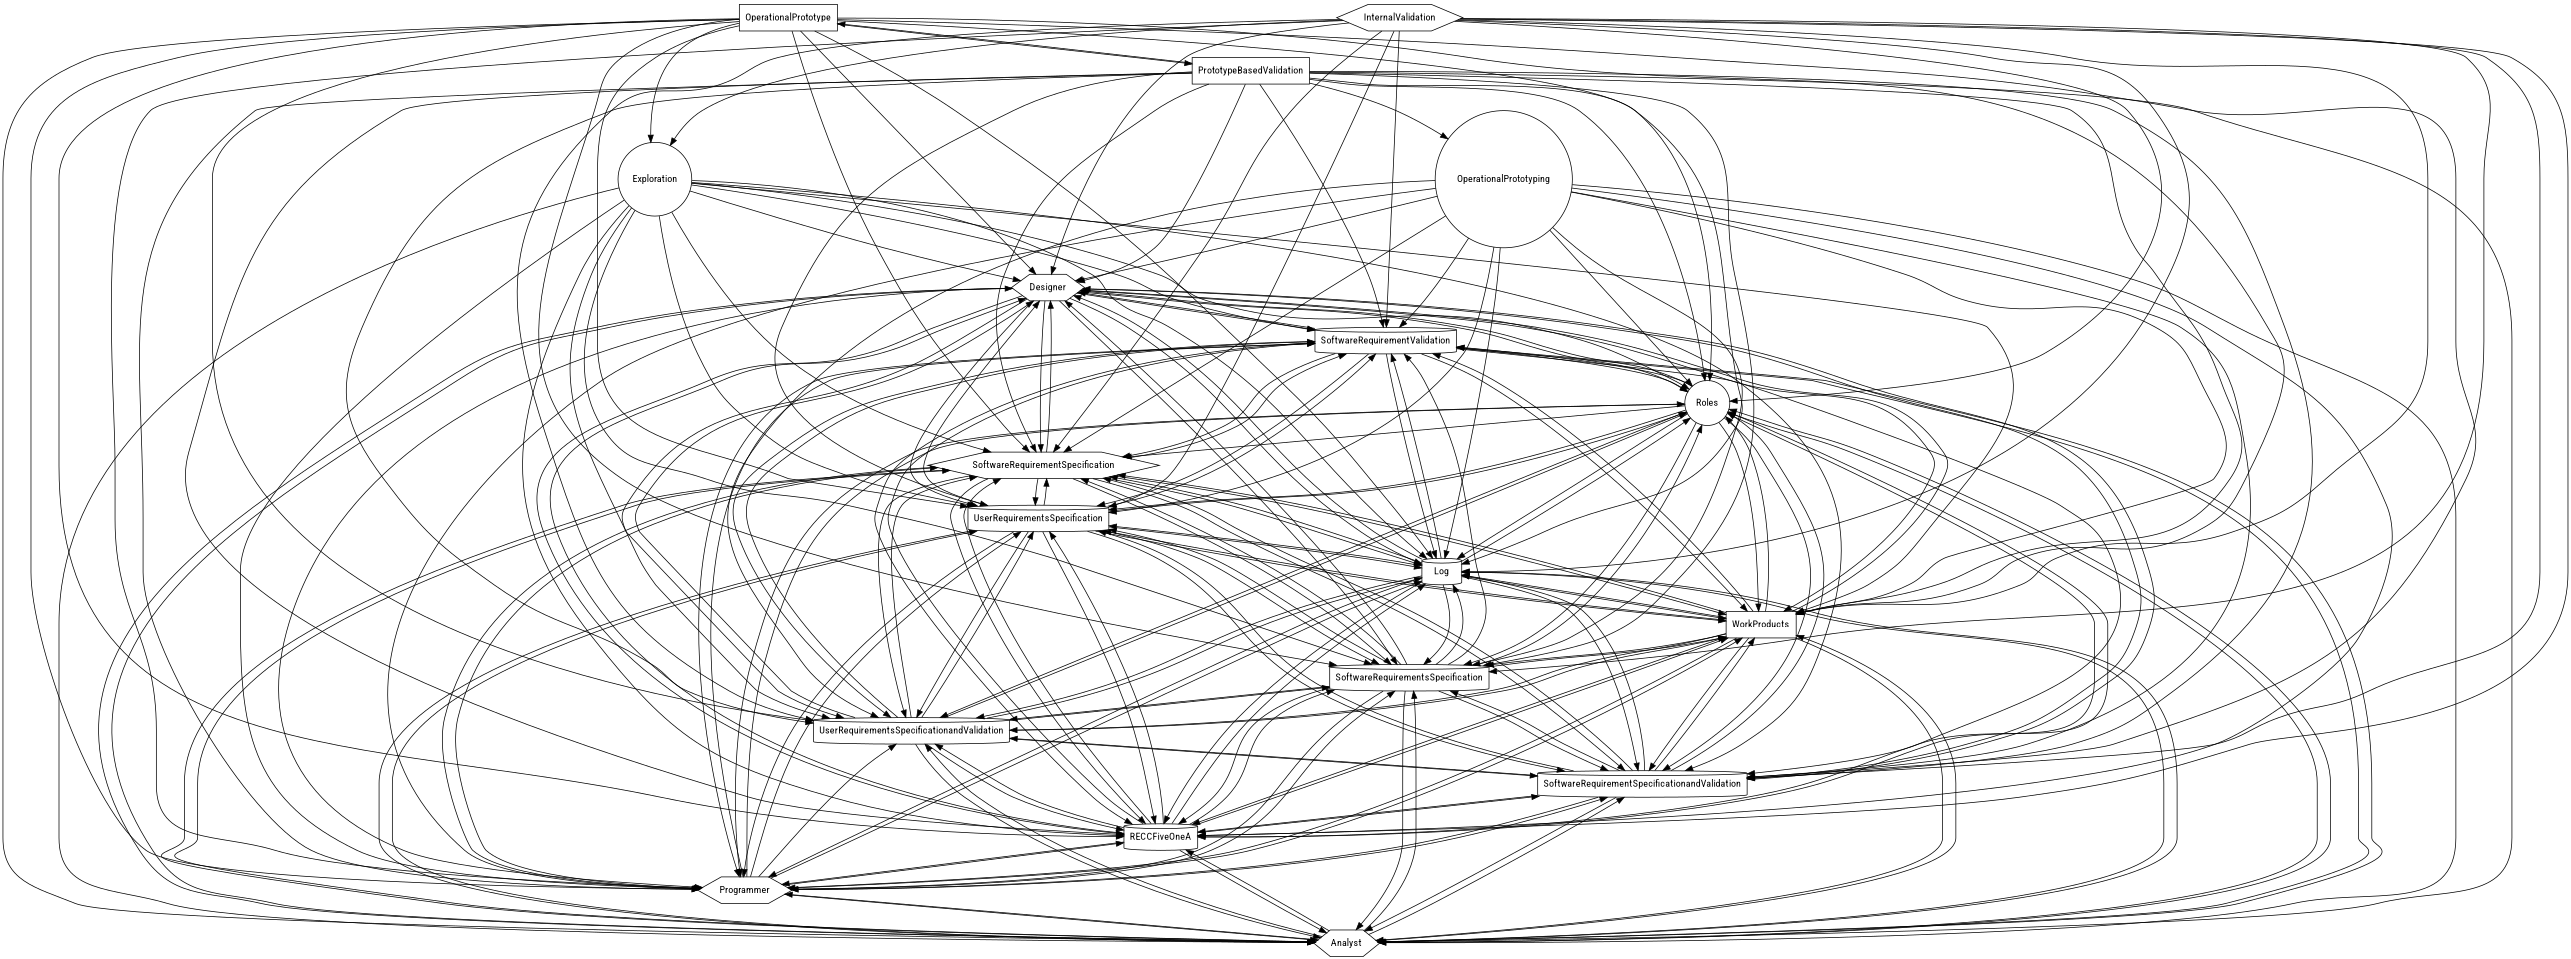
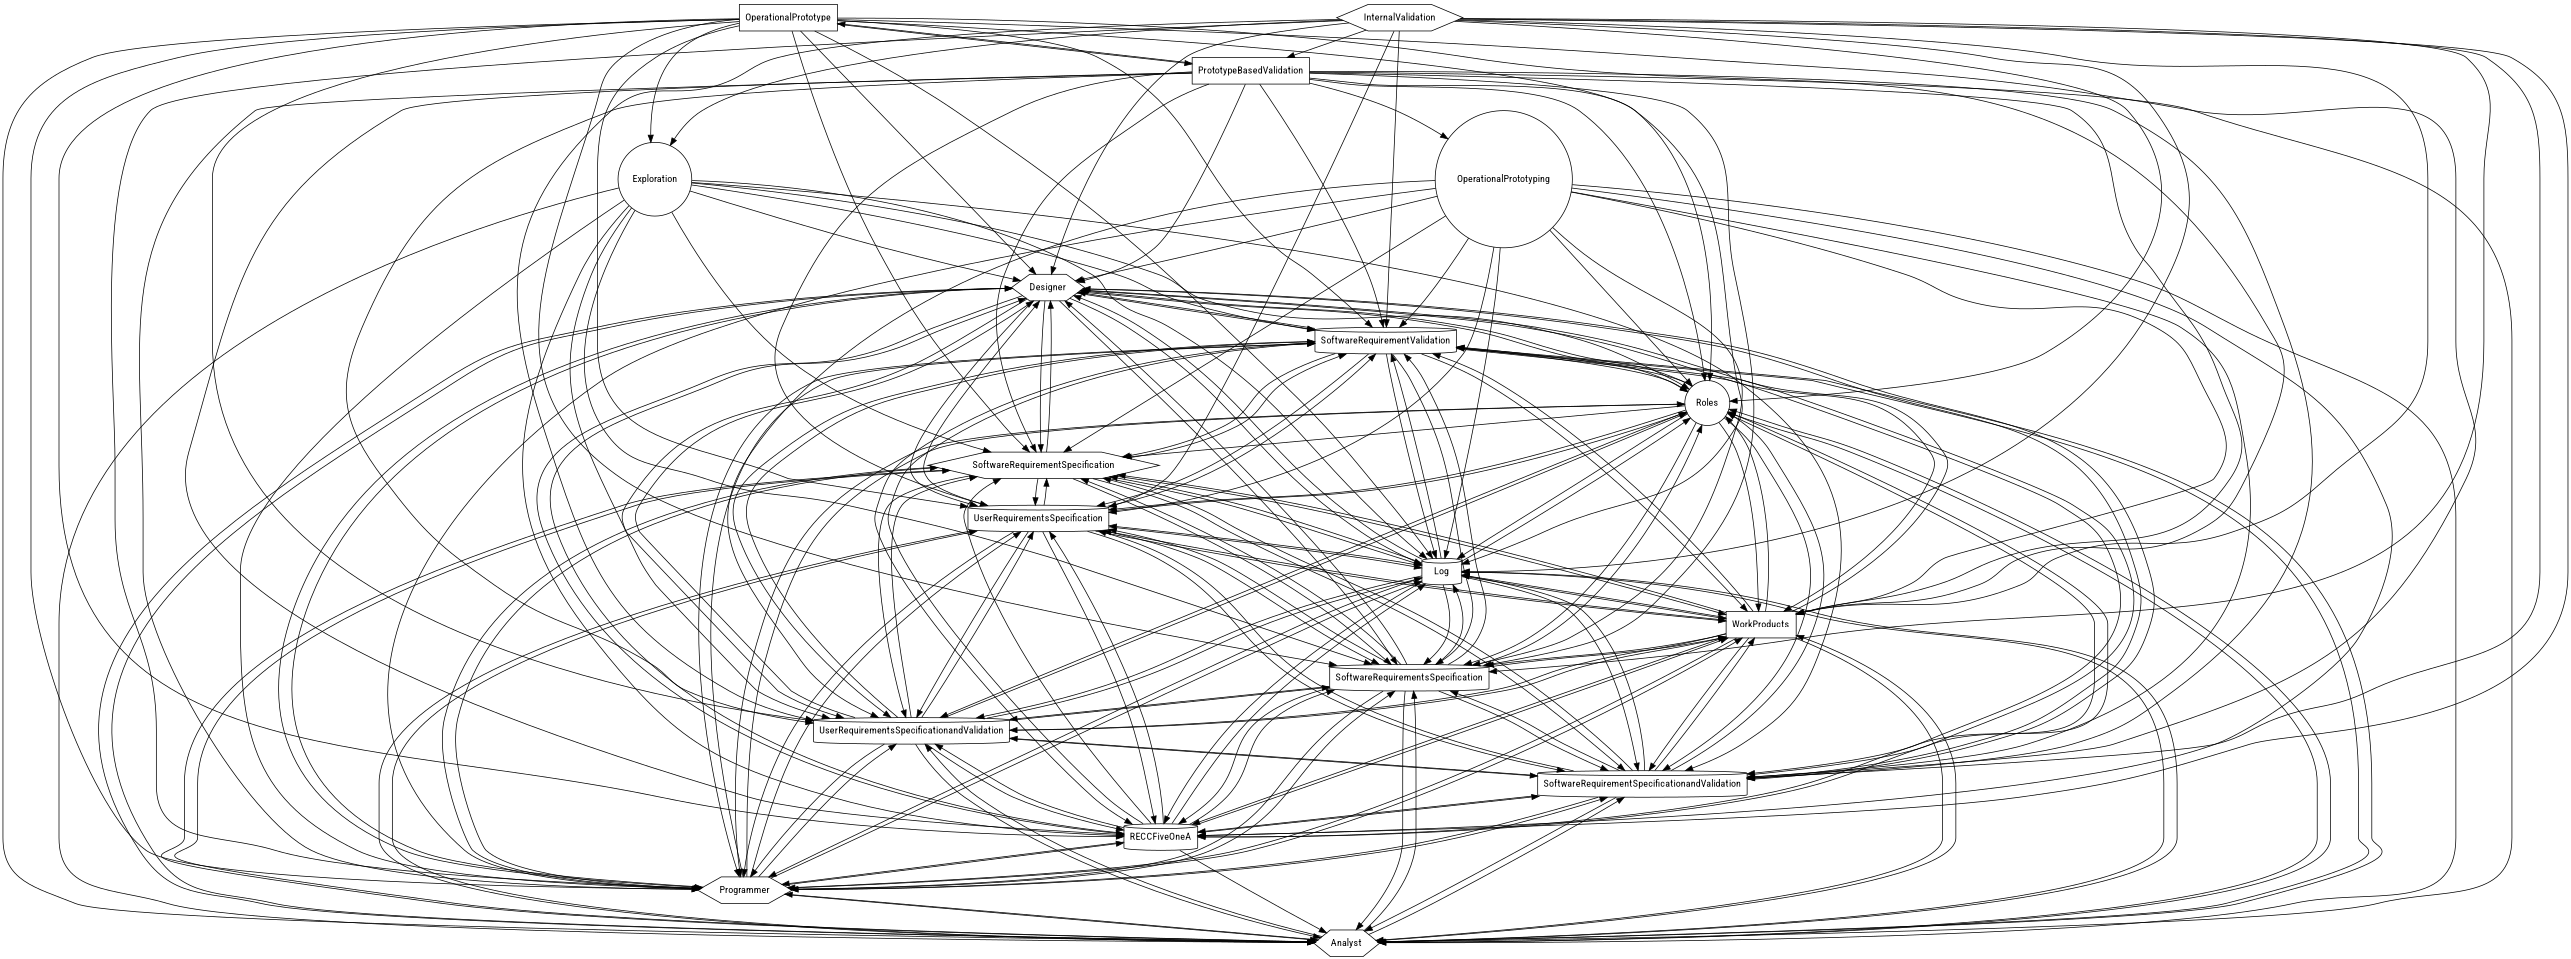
edge "OperationalPrototype" -> "SoftwareRequirementValidation": added
edge "InternalValidation" -> "SoftwareRequirementSpecification": now "InternalValidation" -> "PrototypeBasedValidation"
edge "Exploration" -> "WorkProducts": removed
edge "Exploration" -> "UserRequirementsSpecification": removed
edge "SoftwareRequirementSpecificationandValidation" -> "SoftwareRequirementValidation": added
edge "SoftwareRequirementValidation" -> "SoftwareRequirementsSpecification": added
edge "Programmer" -> "Designer": added
edge "SoftwareRequirementSpecification" -> "RECCFiveOneA": removed
edge "UserRequirementsSpecificationandValidation" -> "Programmer": added
edge "Analyst" -> "RECCFiveOneA": removed
